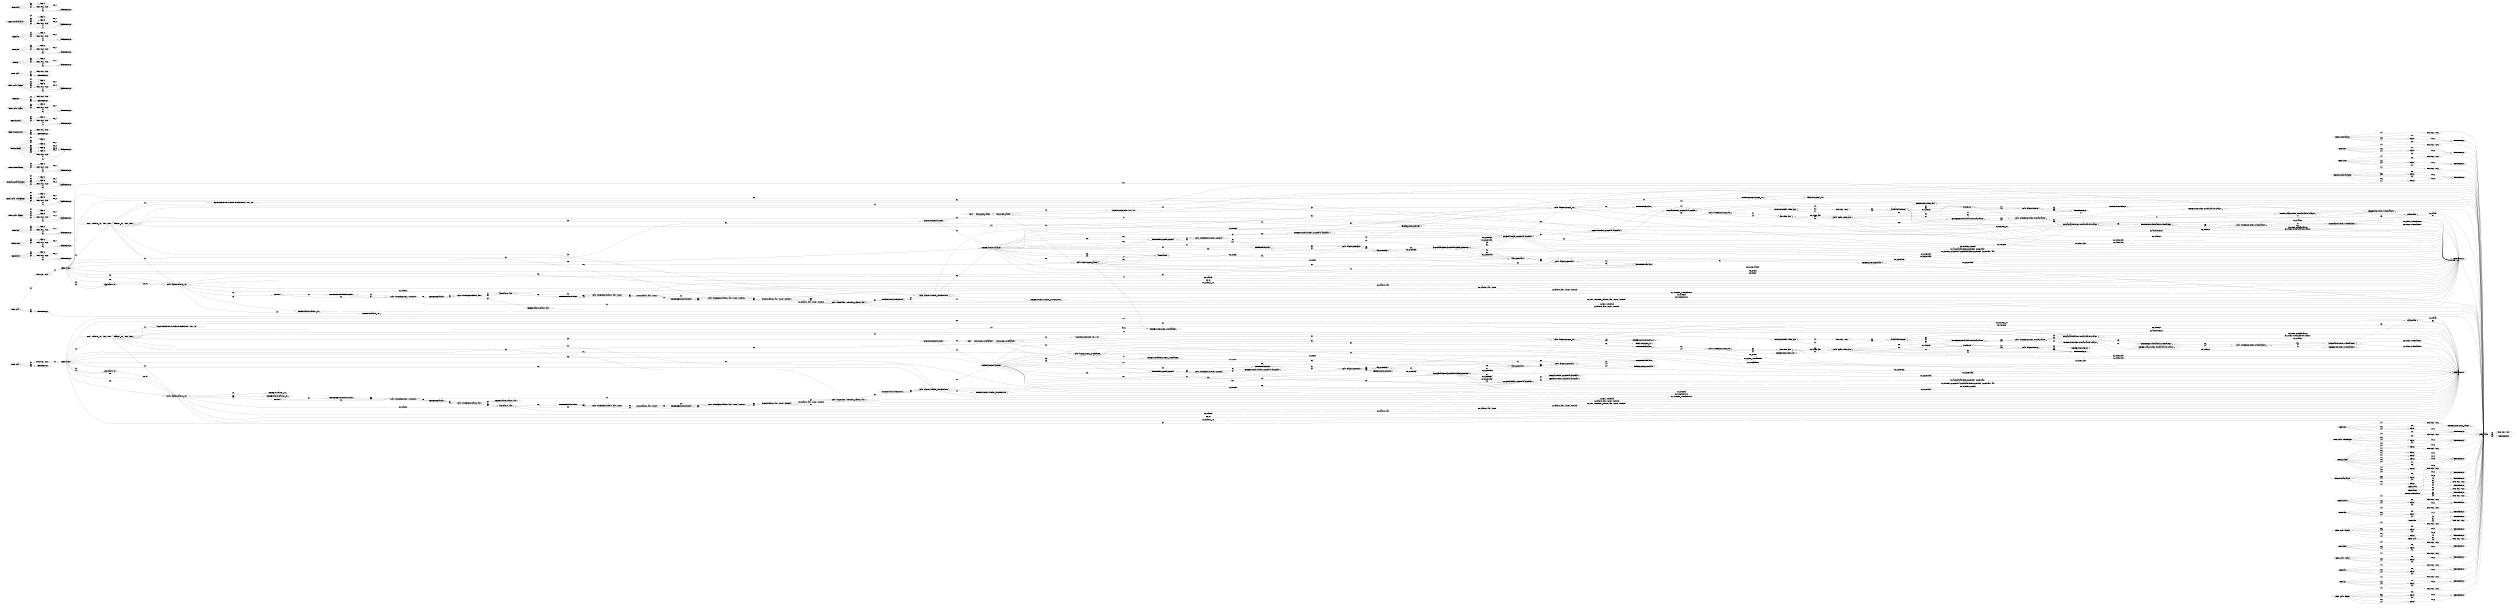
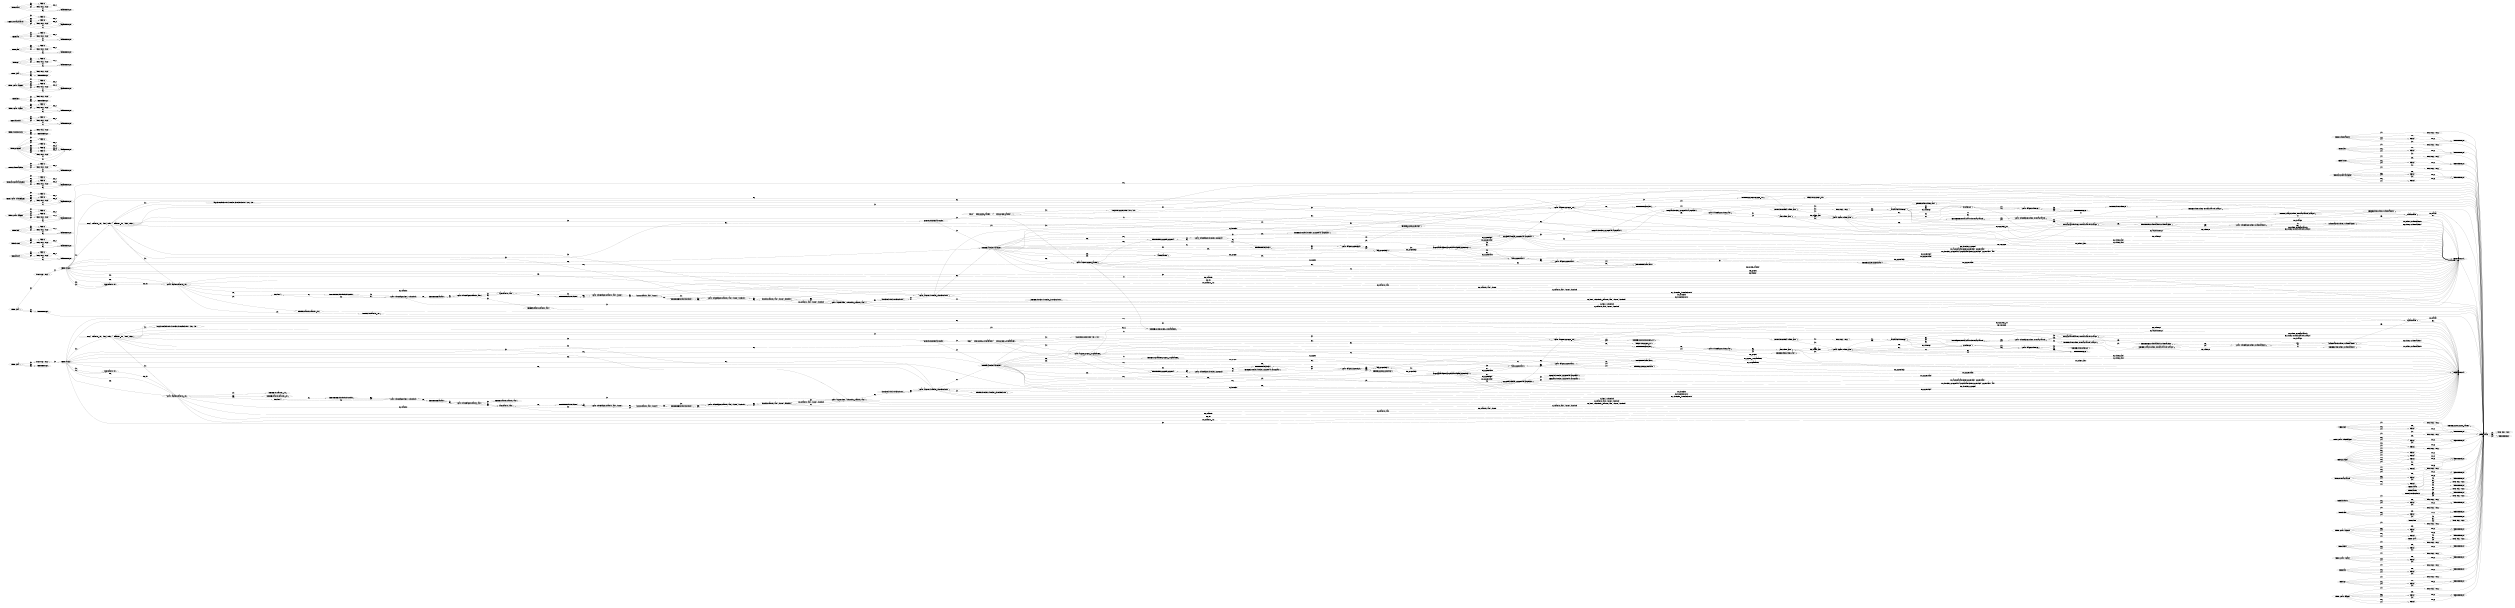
edge "(<operator>.assignment,popupRect = frameRect())" -> "(frameRect,frameRect())": removed, label "AST:"
edge "(frameRect,frameRect())" -> "(<operator>.assignment,popupRect = frameRect())": removed, label "CFG:"
